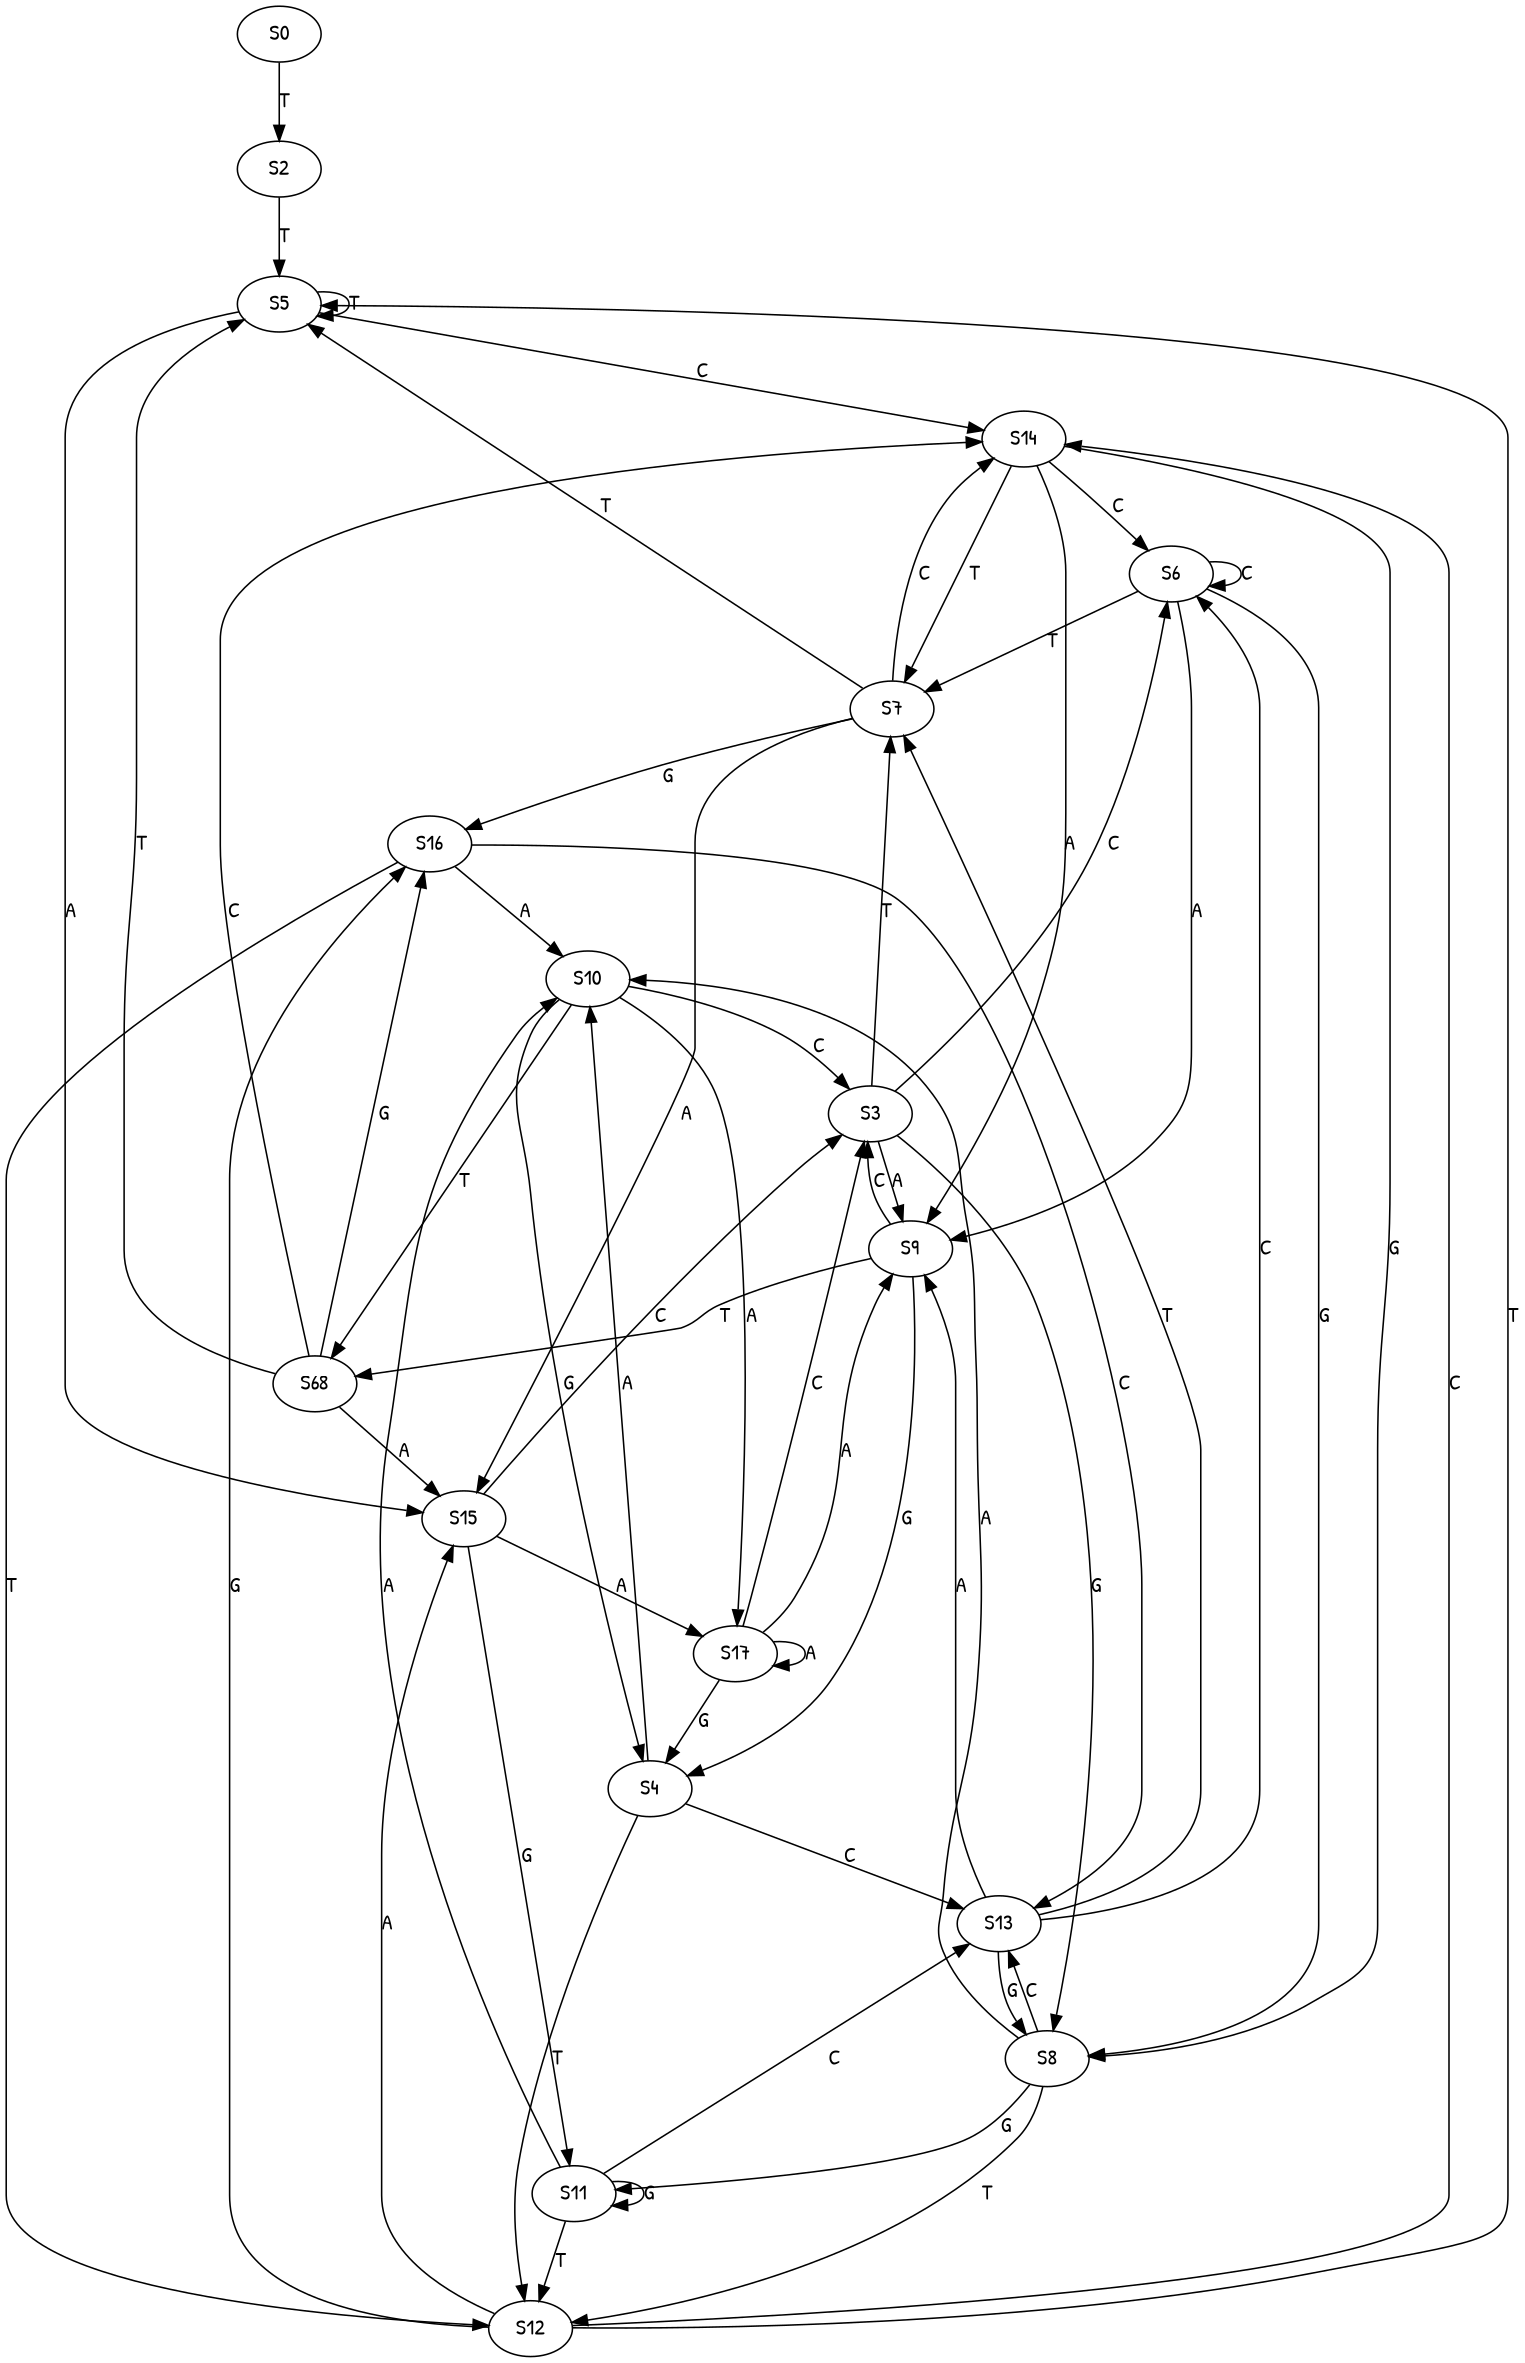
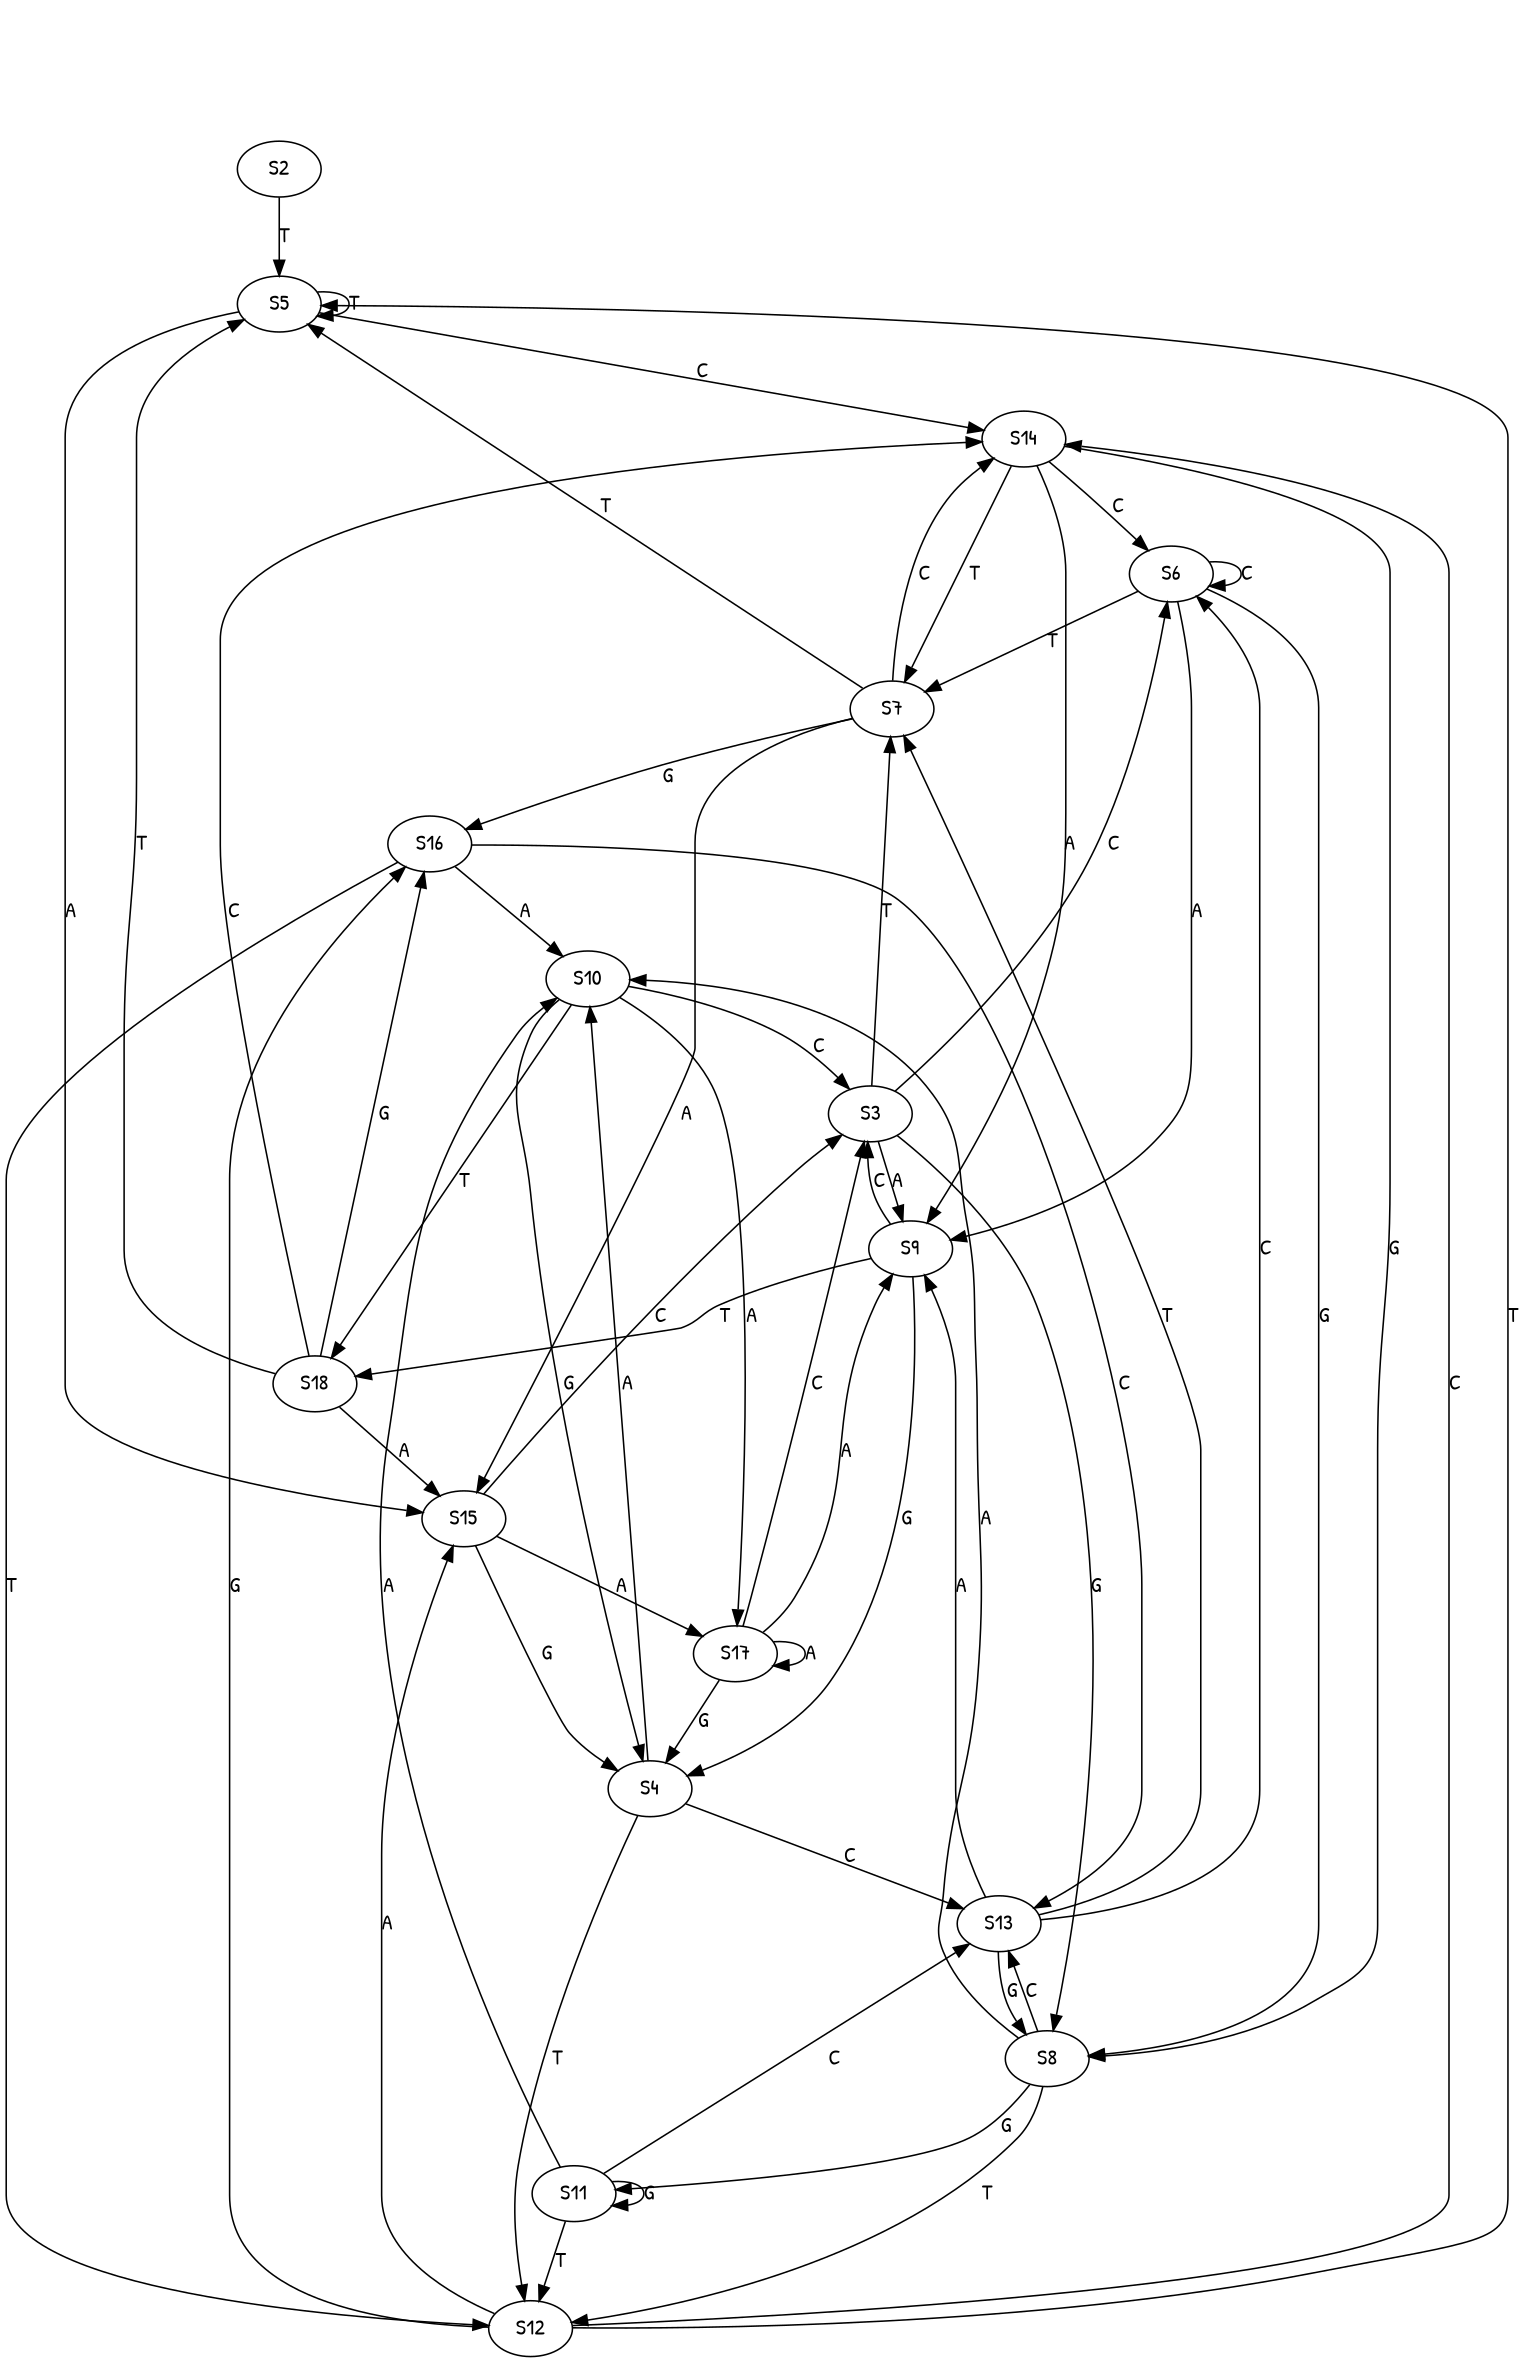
node "S0": removed
node "S68": label "S68" -> "S18"
edge "S15" -> "S11": now "S15" -> "S4"
